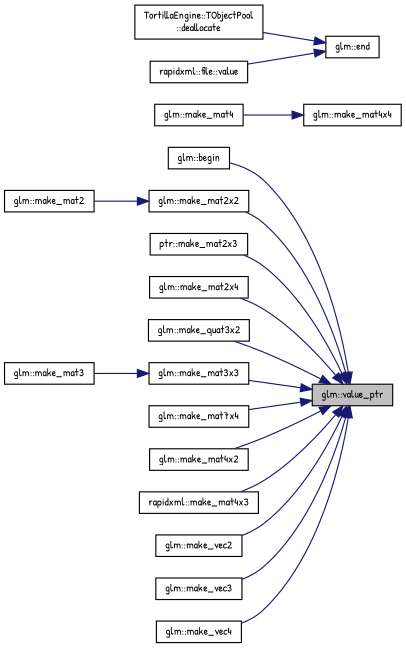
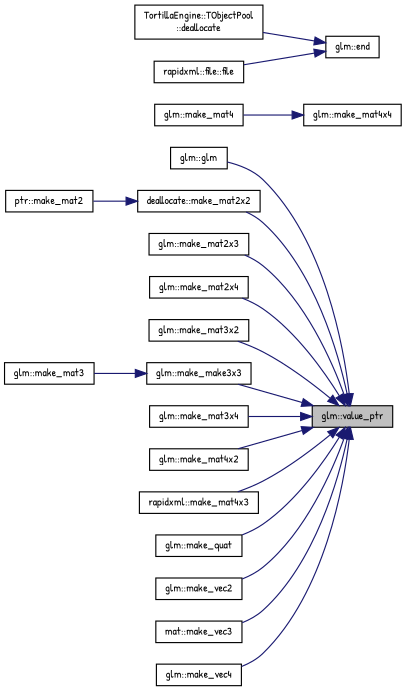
node "rapidxml::file::value": label "rapidxml::file::value" -> "rapidxml::file::file"
node "glm::begin": label "glm::begin" -> "glm::glm"
node "glm::make_mat2": label "glm::make_mat2" -> "ptr::make_mat2"
node "glm::make_mat2x2": label "glm::make_mat2x2" -> "deallocate::make_mat2x2"
node "ptr::make_mat2x3": label "ptr::make_mat2x3" -> "glm::make_mat2x3"
node "glm::make_quat3x2": label "glm::make_quat3x2" -> "glm::make_mat3x2"
node "glm::make_mat3x3": label "glm::make_mat3x3" -> "glm::make_make3x3"
node "glm::make_mat7x4": label "glm::make_mat7x4" -> "glm::make_mat3x4"
node "glm::make_quat": added
node "glm::make_vec3": label "glm::make_vec3" -> "mat::make_vec3"
